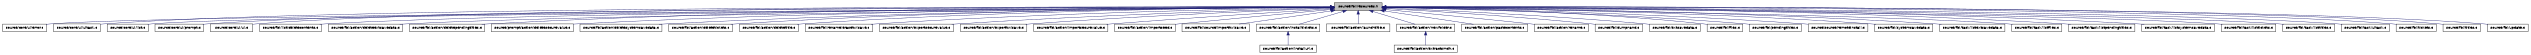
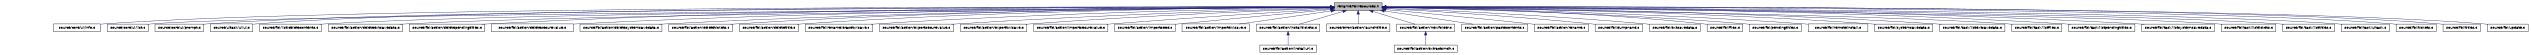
node "source/fbi/resources.h": label "source/fbi/resources.h" -> "rename/fbi/resources.h"
node "source/core/ui/error.c": removed
node "source/core/ui/uitask.c": label "source/core/ui/uitask.c" -> "source/core/ui/info.c"
node "source/core/ui/ui.c": label "source/core/ui/ui.c" -> "source/uitask/ui/ui.c"
node "source/prompt/action/deletesecurevalue.c": label "source/prompt/action/deletesecurevalue.c" -> "source/fbi/action/deletesecurevalue.c"
node "source/fbi/source/importtwlsave.c": label "source/fbi/source/importtwlsave.c" -> "source/fbi/action/importtwlsave.c"
node "source/fbi/action/launchtitle.c": label "source/fbi/action/launchtitle.c" -> "source/error/action/launchtitle.c"
node "source/source/remoteinstall.c": label "source/source/remoteinstall.c" -> "source/fbi/remoteinstall.c"
